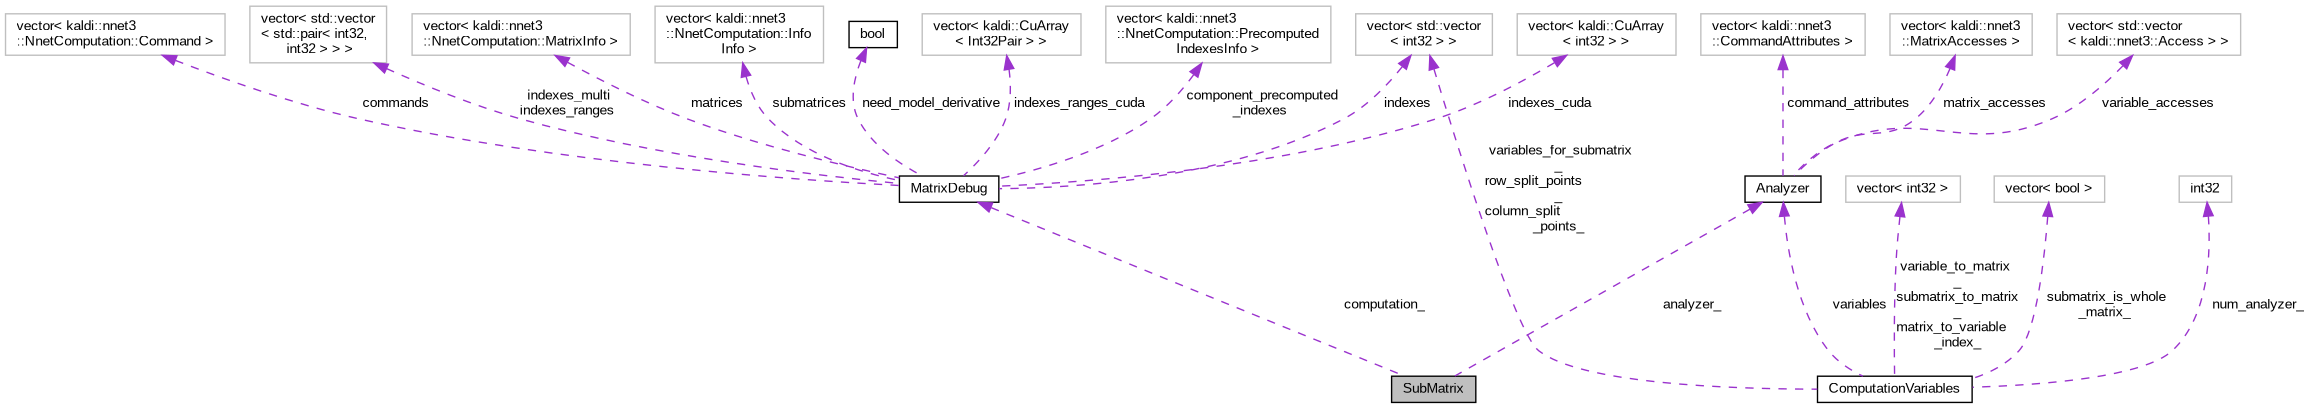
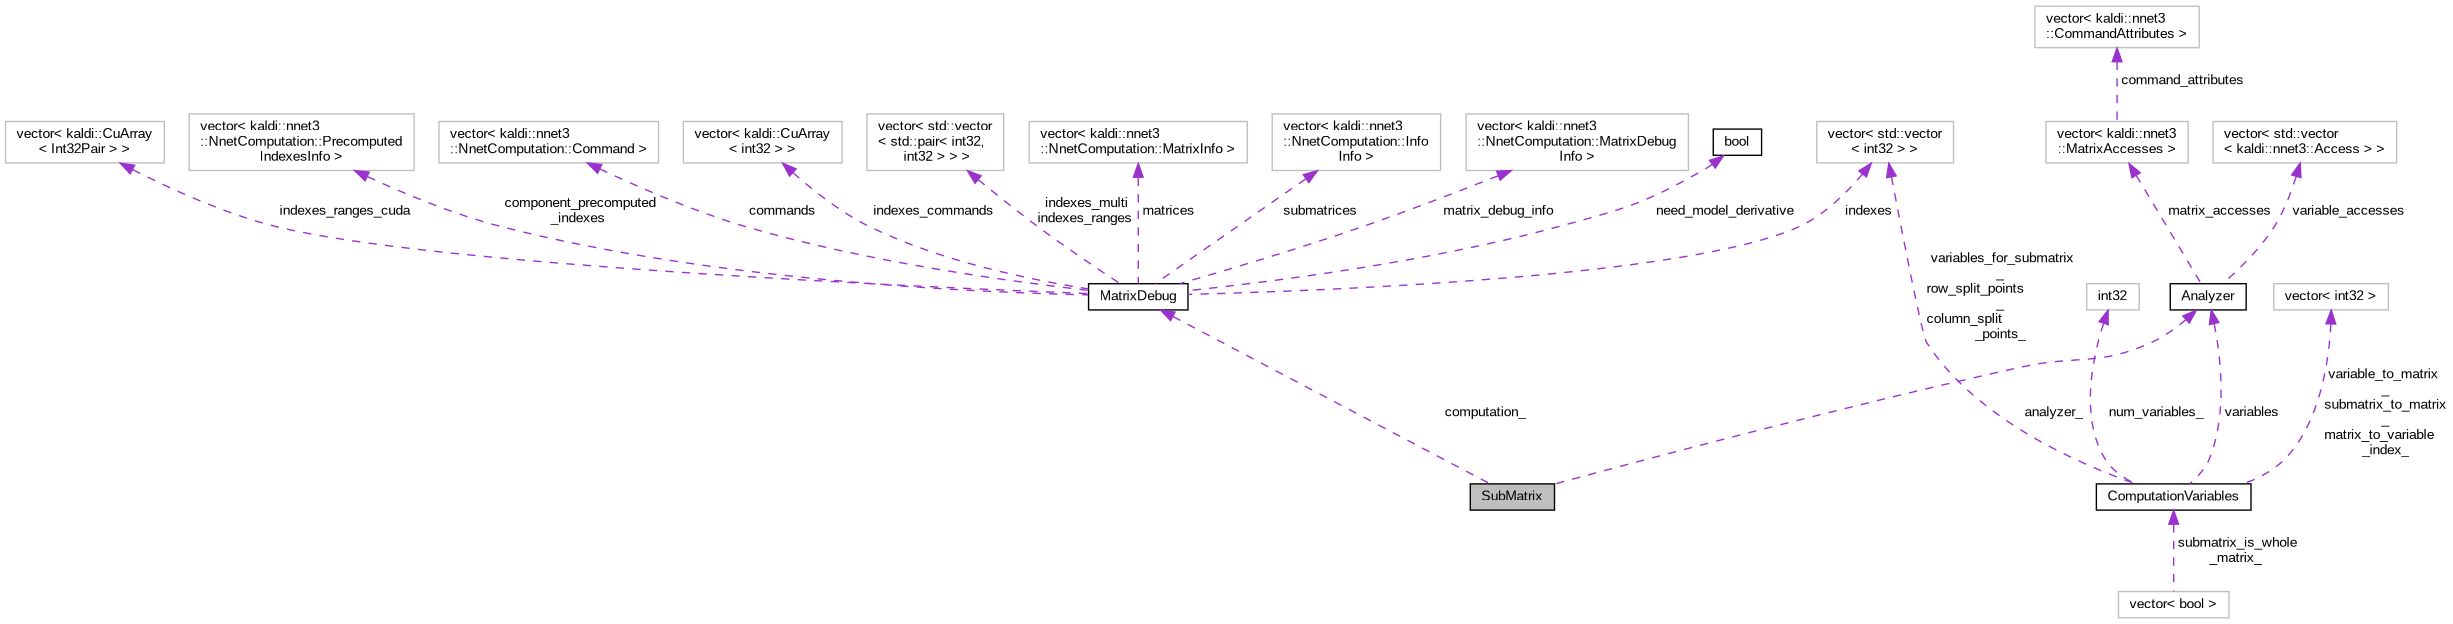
edge "MatrixDebug" -> "vector< kaldi::CuArray < int32 > >": label " indexes_cuda" -> " indexes_commands"
edge "Analyzer" -> "vector< kaldi::nnet3 ::CommandAttributes >": now "vector< kaldi::nnet3 ::MatrixAccesses >" -> "vector< kaldi::nnet3 ::CommandAttributes >"
node "vector< kaldi::nnet3 ::NnetComputation::MatrixDebug Info >": added
edge "ComputationVariables" -> "int32": label " num_analyzer_" -> " num_variables_"
edge "ComputationVariables" -> "vector< bool >": reversed
